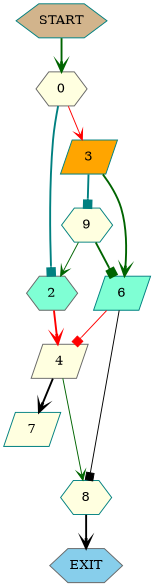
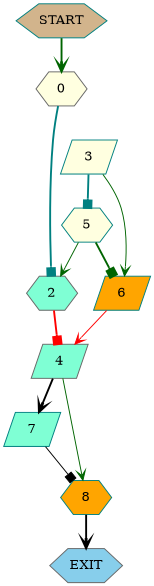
edge "0" -> "3": removed
node "3": fillcolor orange -> lightyellow
edge "3" -> "6": style bold -> solid
node "9": label "9" -> "5"
node "6": fillcolor aquamarine -> orange
edge "2" -> "4": arrowhead vee -> box
edge "6" -> "4": arrowhead box -> vee
node "4": fillcolor lightyellow -> aquamarine
edge "6" -> "8": now "7" -> "8"
node "7": fillcolor lightyellow -> aquamarine
node "8": fillcolor lightyellow -> orange
